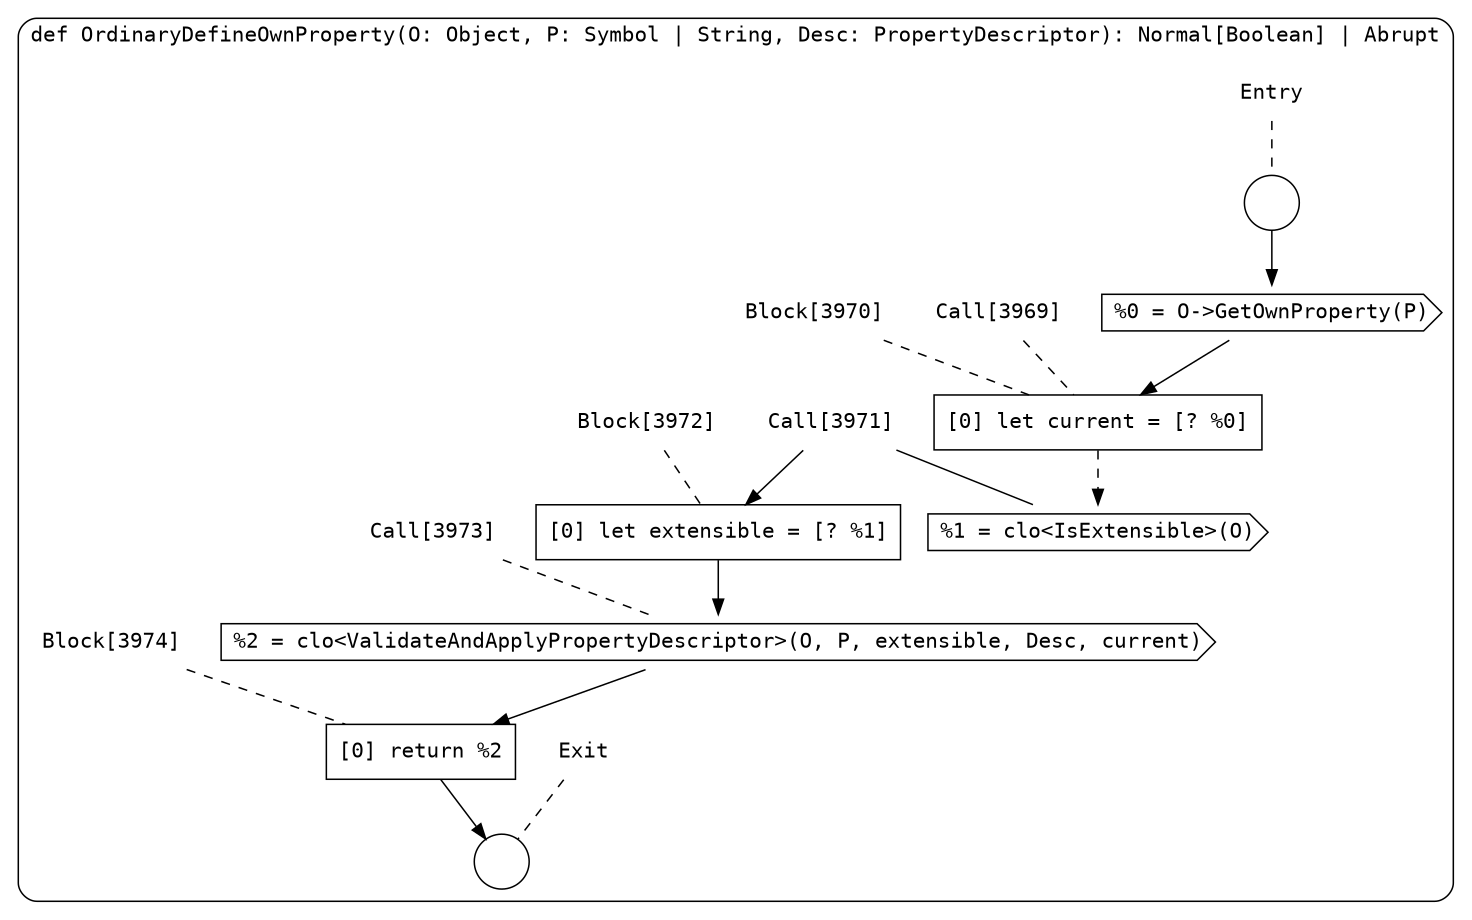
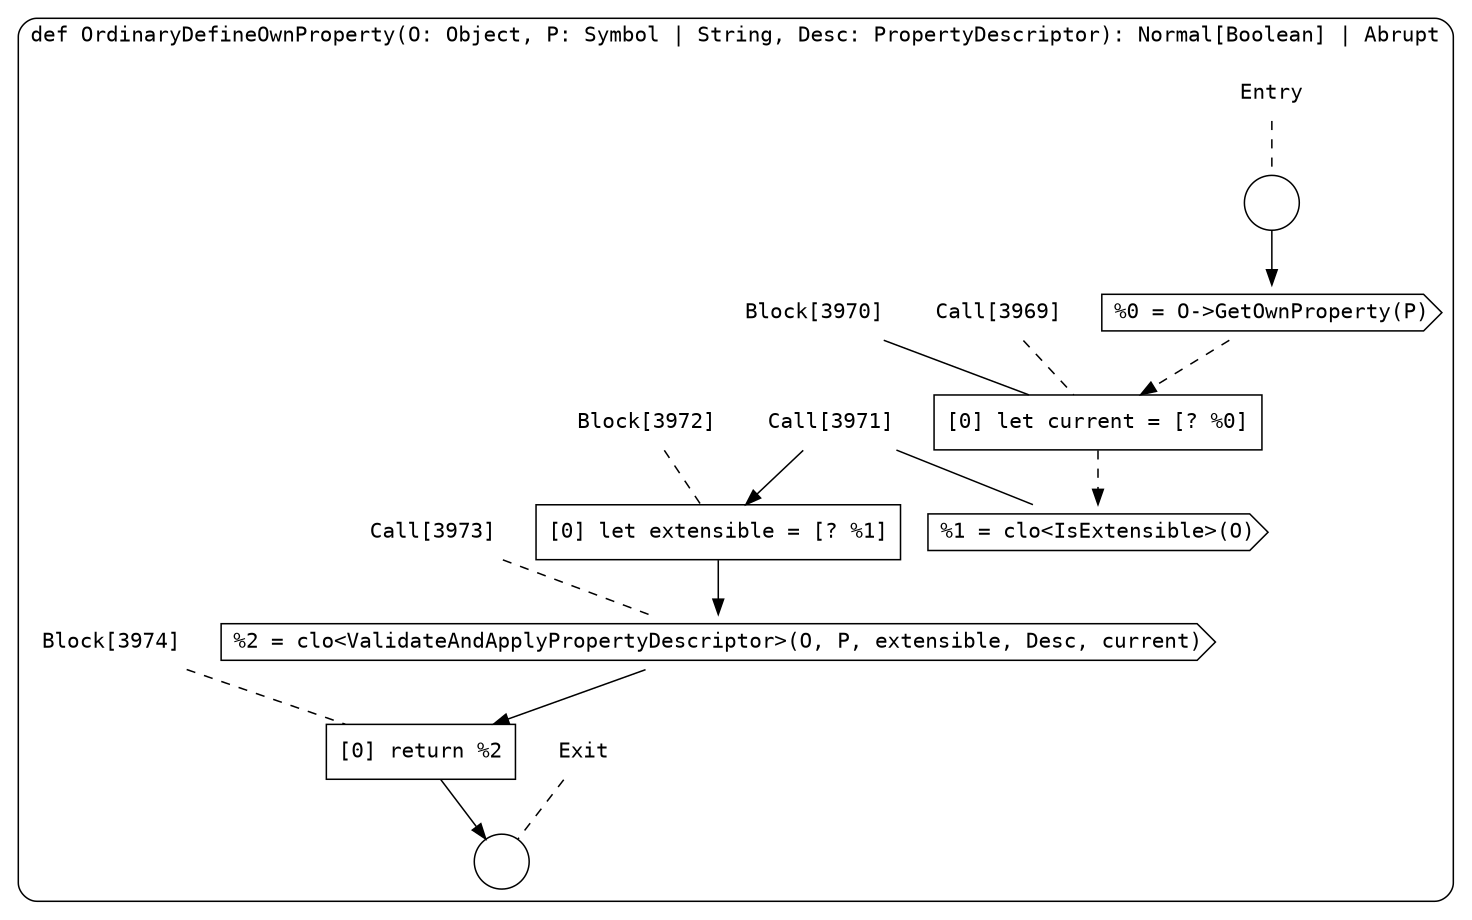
edge "%0 = O->GetOwnProperty(P)" -> "[0] let current = [? %0]": style solid -> dashed
edge "Block[3970]" -- "[0] let current = [? %0]": style dashed -> solid
